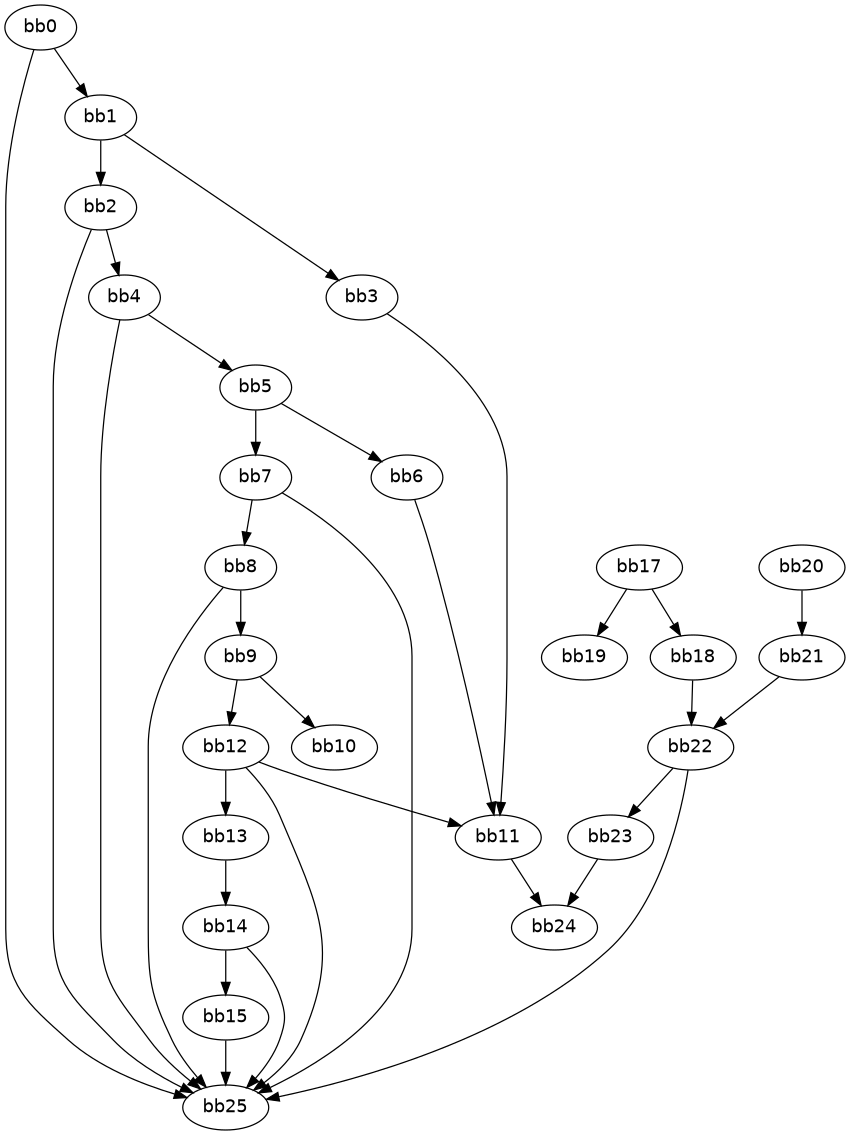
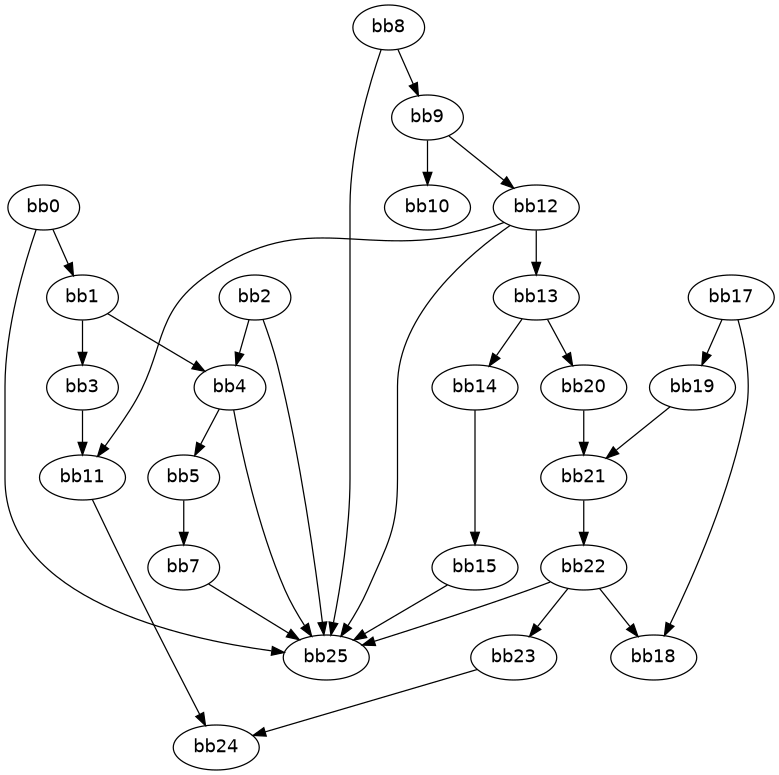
edge "bb1" -> "bb2": now "bb1" -> "bb4"
edge "bb13" -> "bb20": added
edge "bb19" -> "bb21": added
node "bb6": removed
edge "bb7" -> "bb8": removed
edge "bb18" -> "bb22": reversed
edge "bb14" -> "bb25": removed
